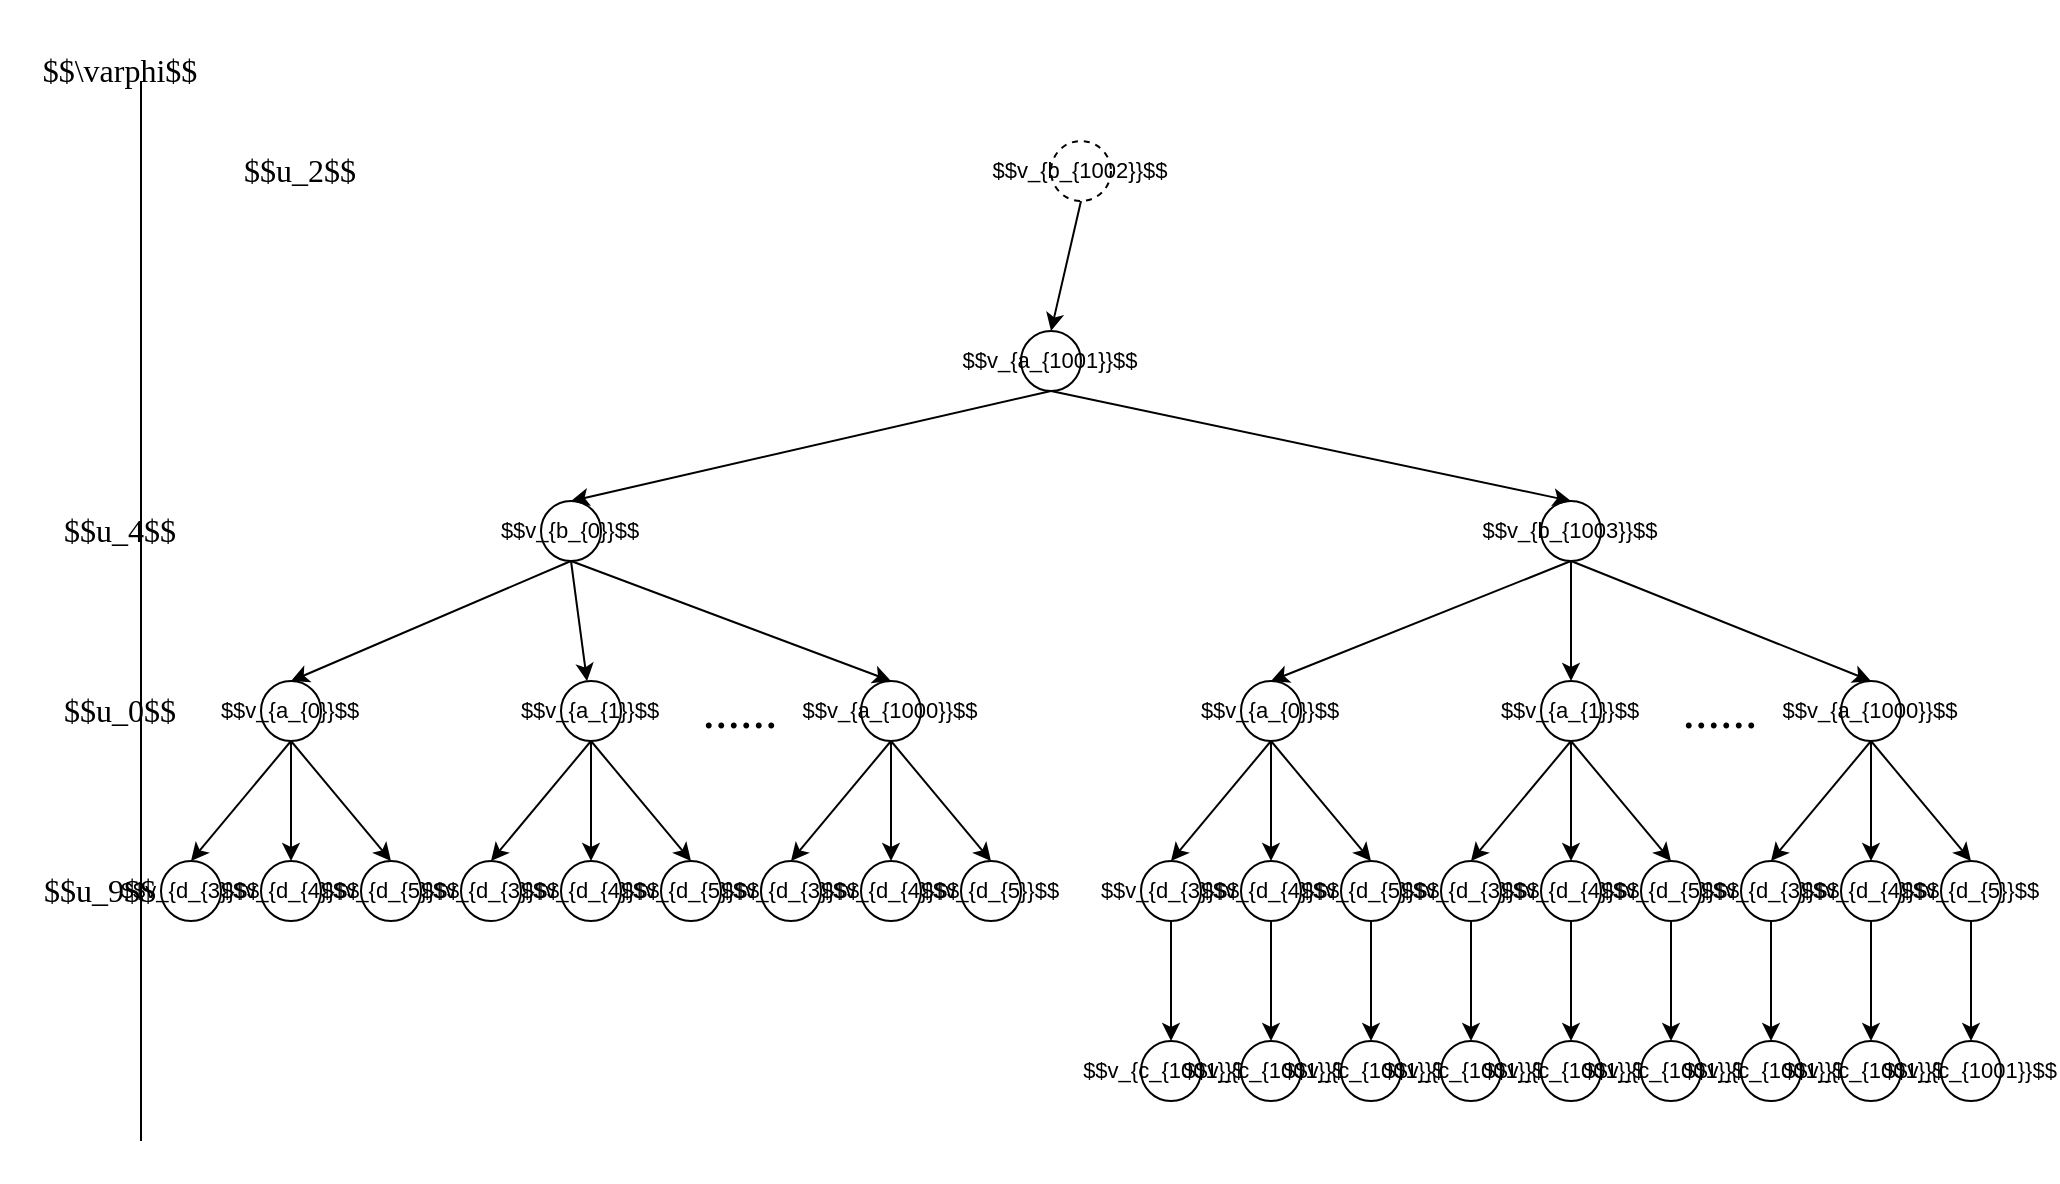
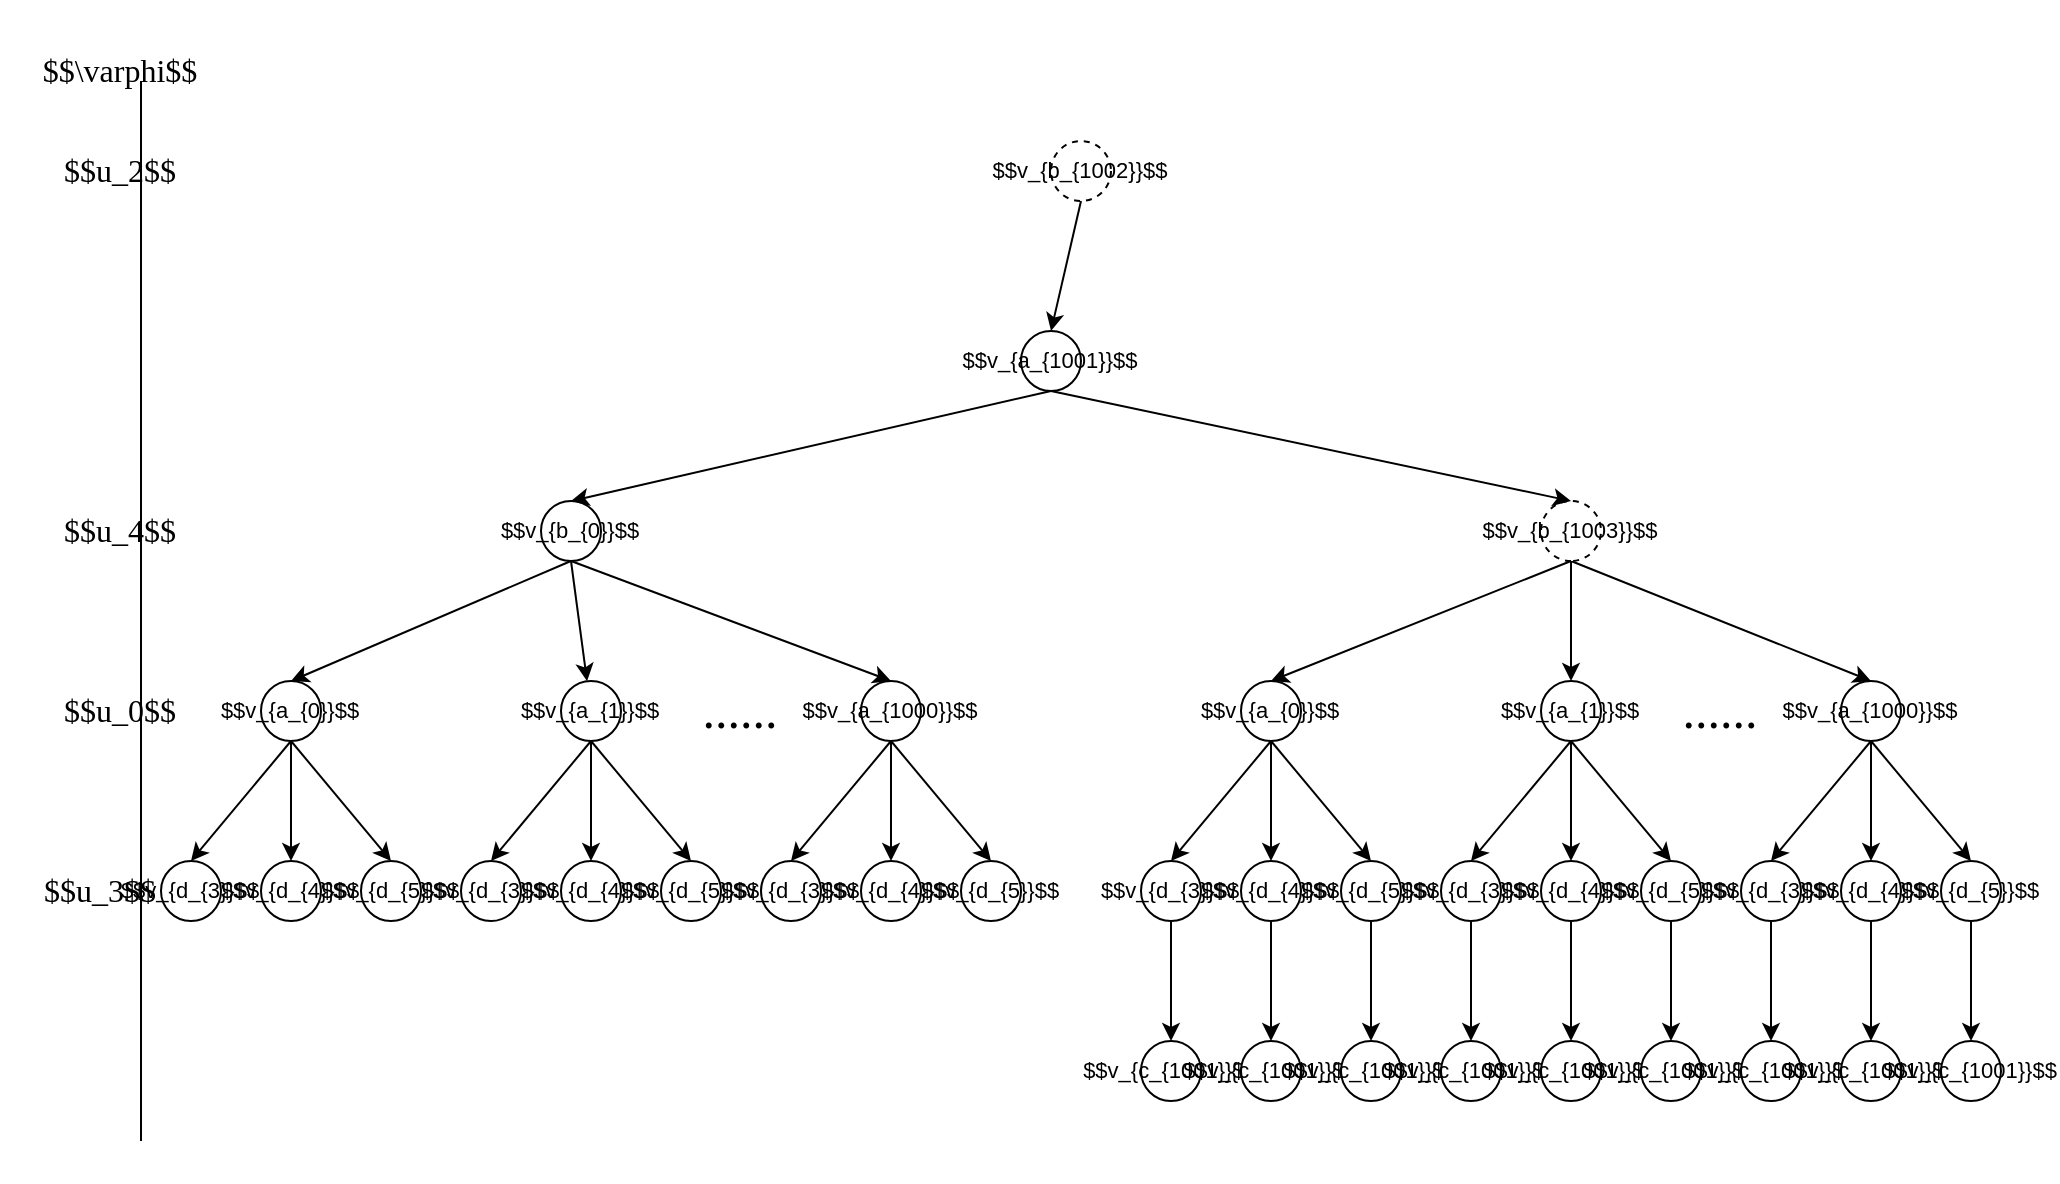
node "$$u_2$$": moved (301, 171) -> (121, 171)
node "$$v_{b_{1003}}$$": style solid -> dashed
node "$$u_9$$": label "$$u_9$$" -> "$$u_3$$"
